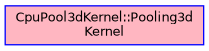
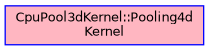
node "CpuPool3dKernel::Pooling3d Kernel": label "CpuPool3dKernel::Pooling3d Kernel" -> "CpuPool3dKernel::Pooling4d Kernel"
